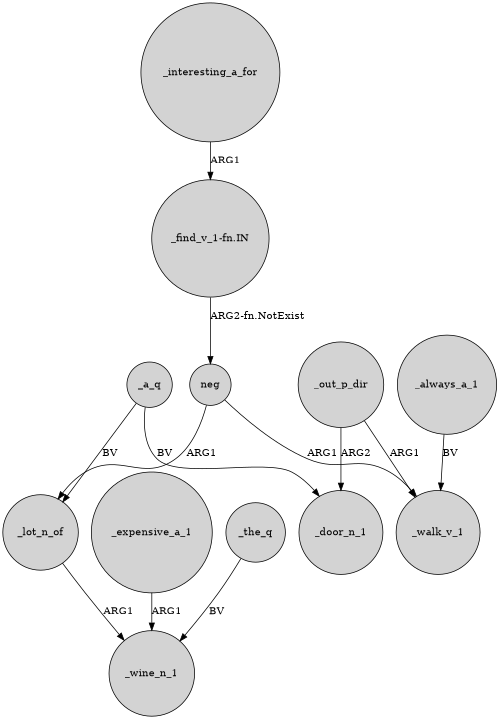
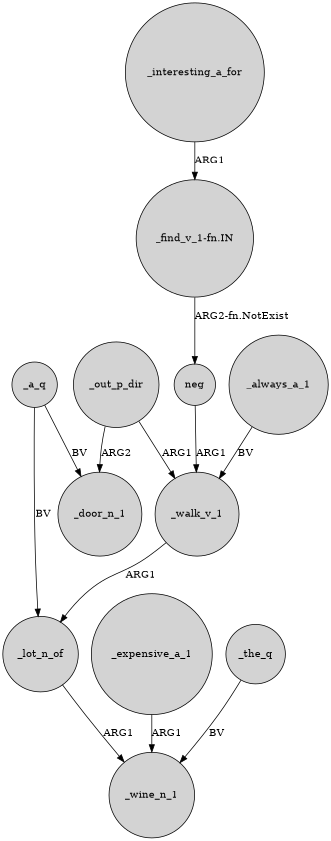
edge "neg" -> "_lot_n_of": now "_walk_v_1" -> "_lot_n_of"
